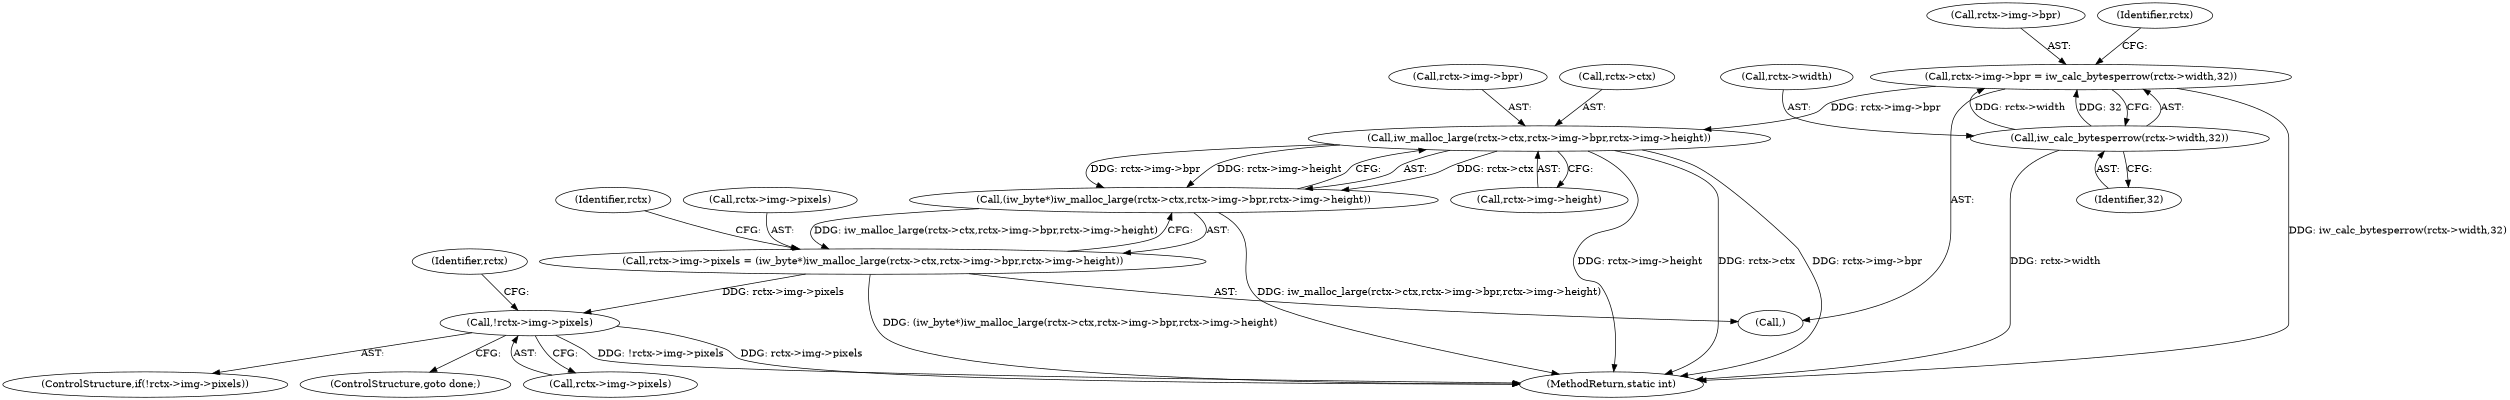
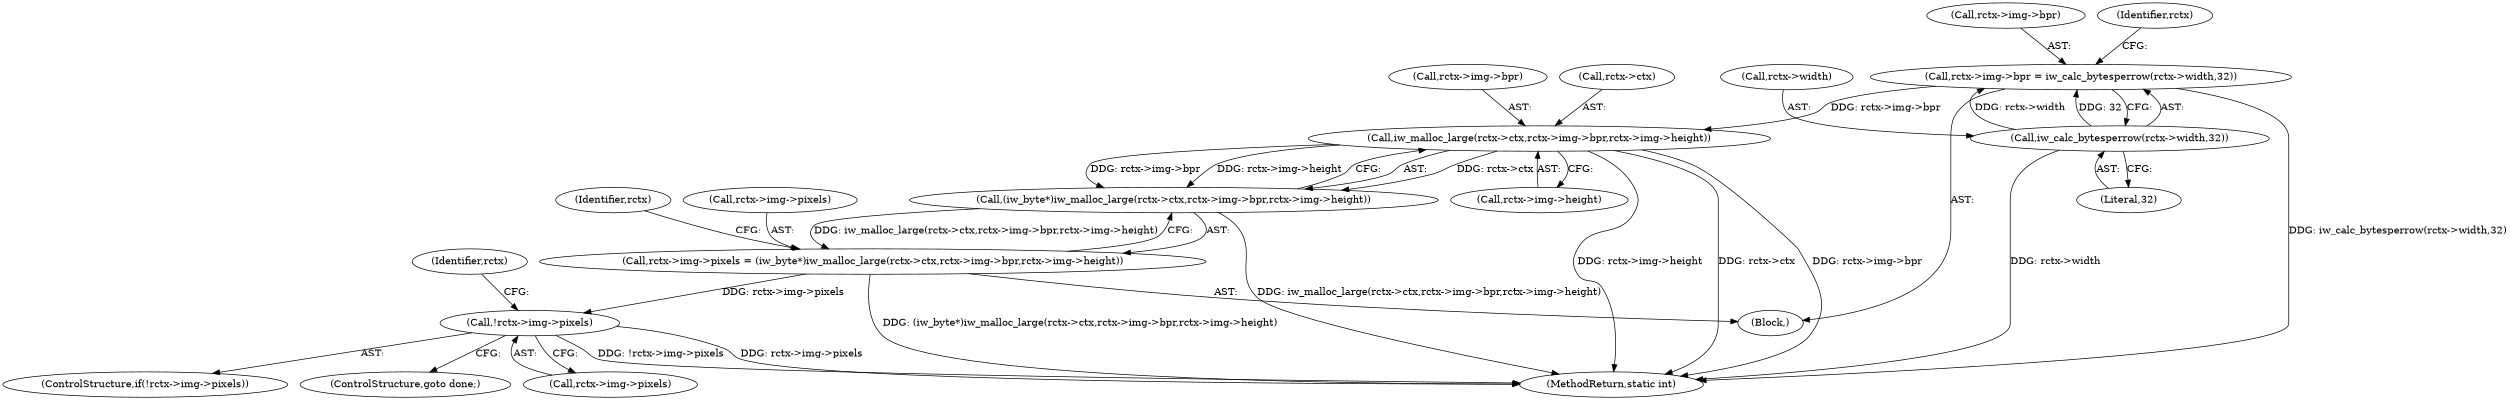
node "(Identifier,32)": label "(Identifier,32)" -> "(Literal,32)"
node "(Call,)": label "(Call,)" -> "(Block,)"
